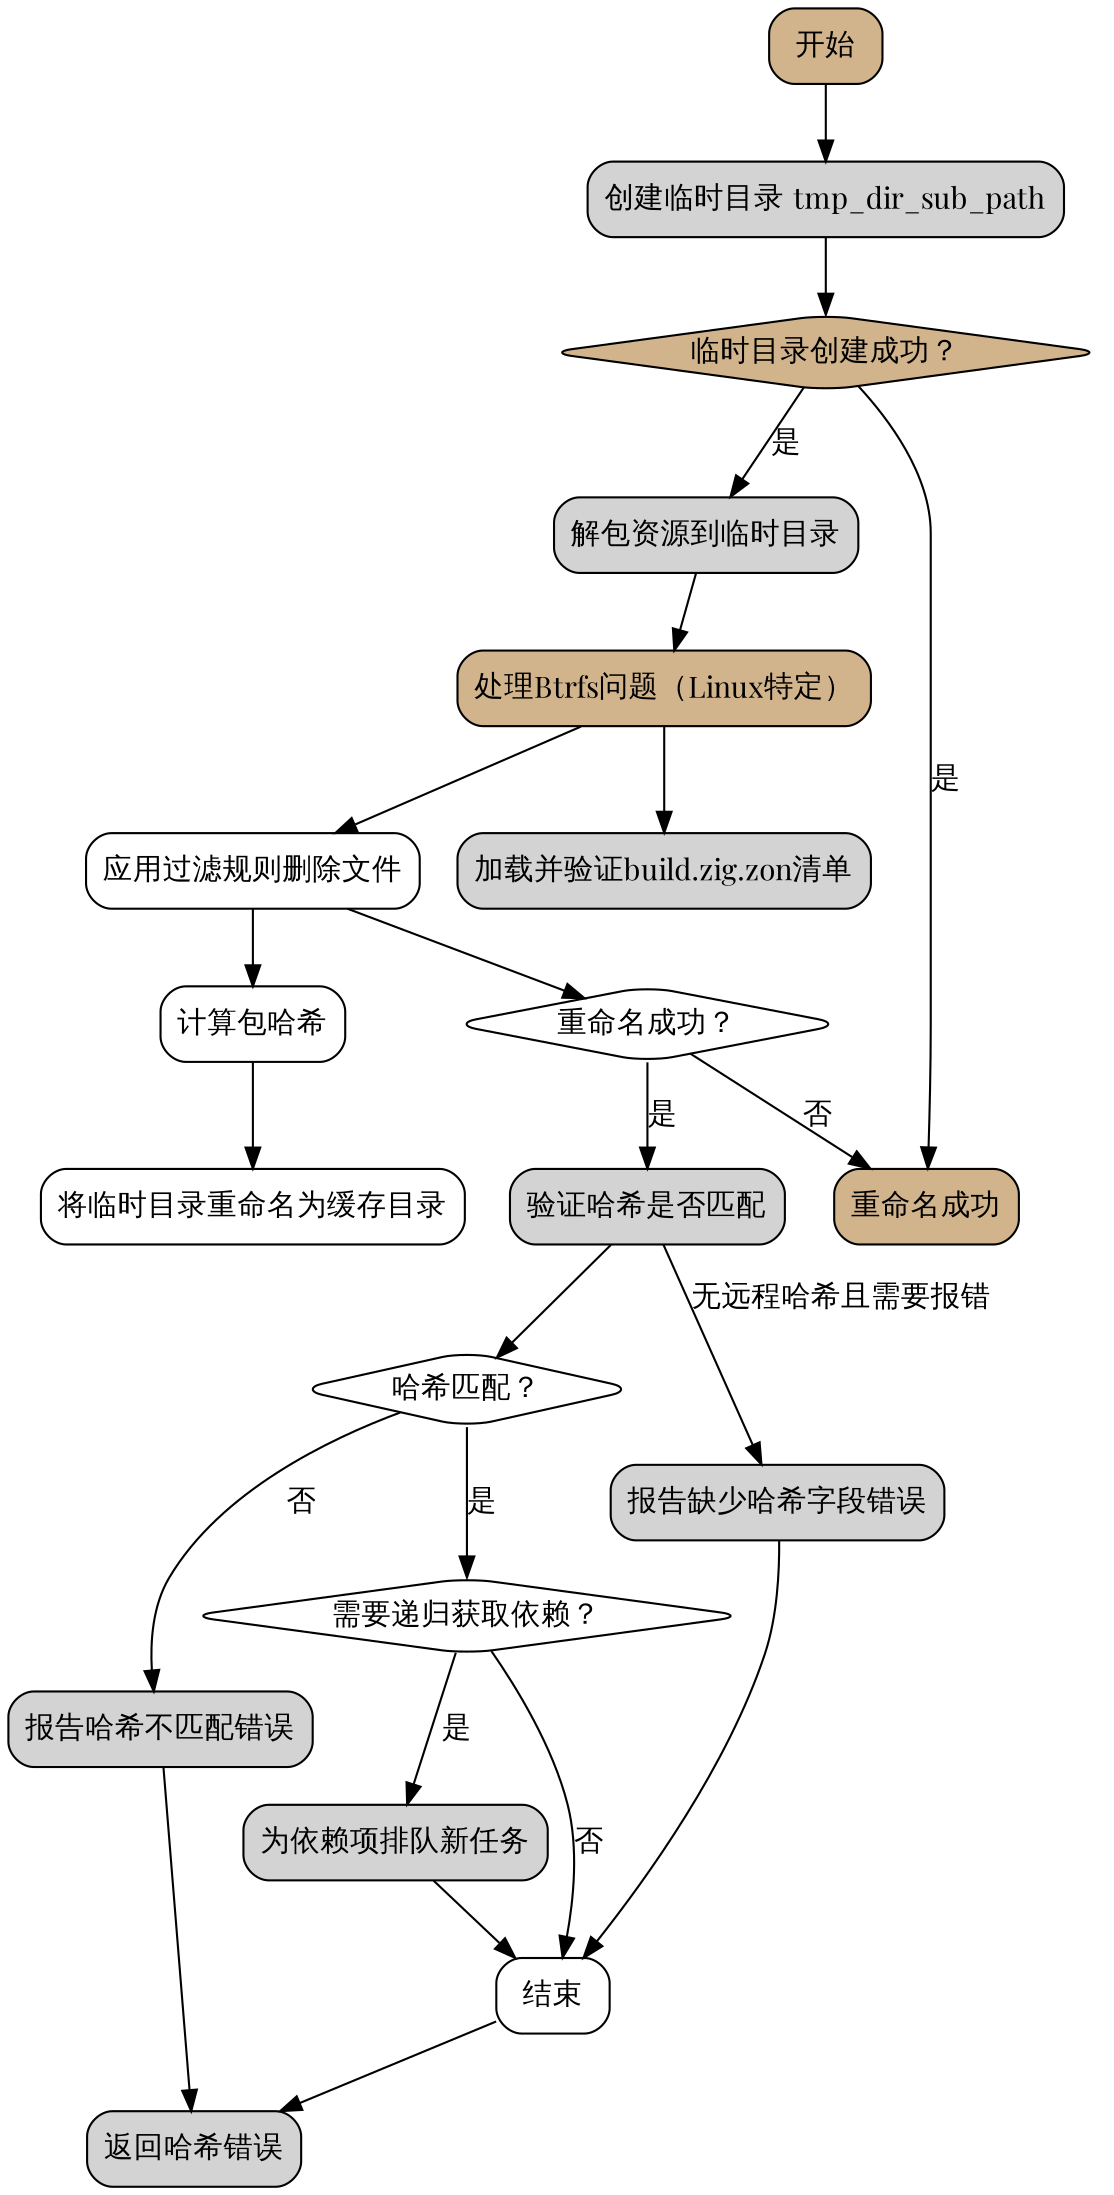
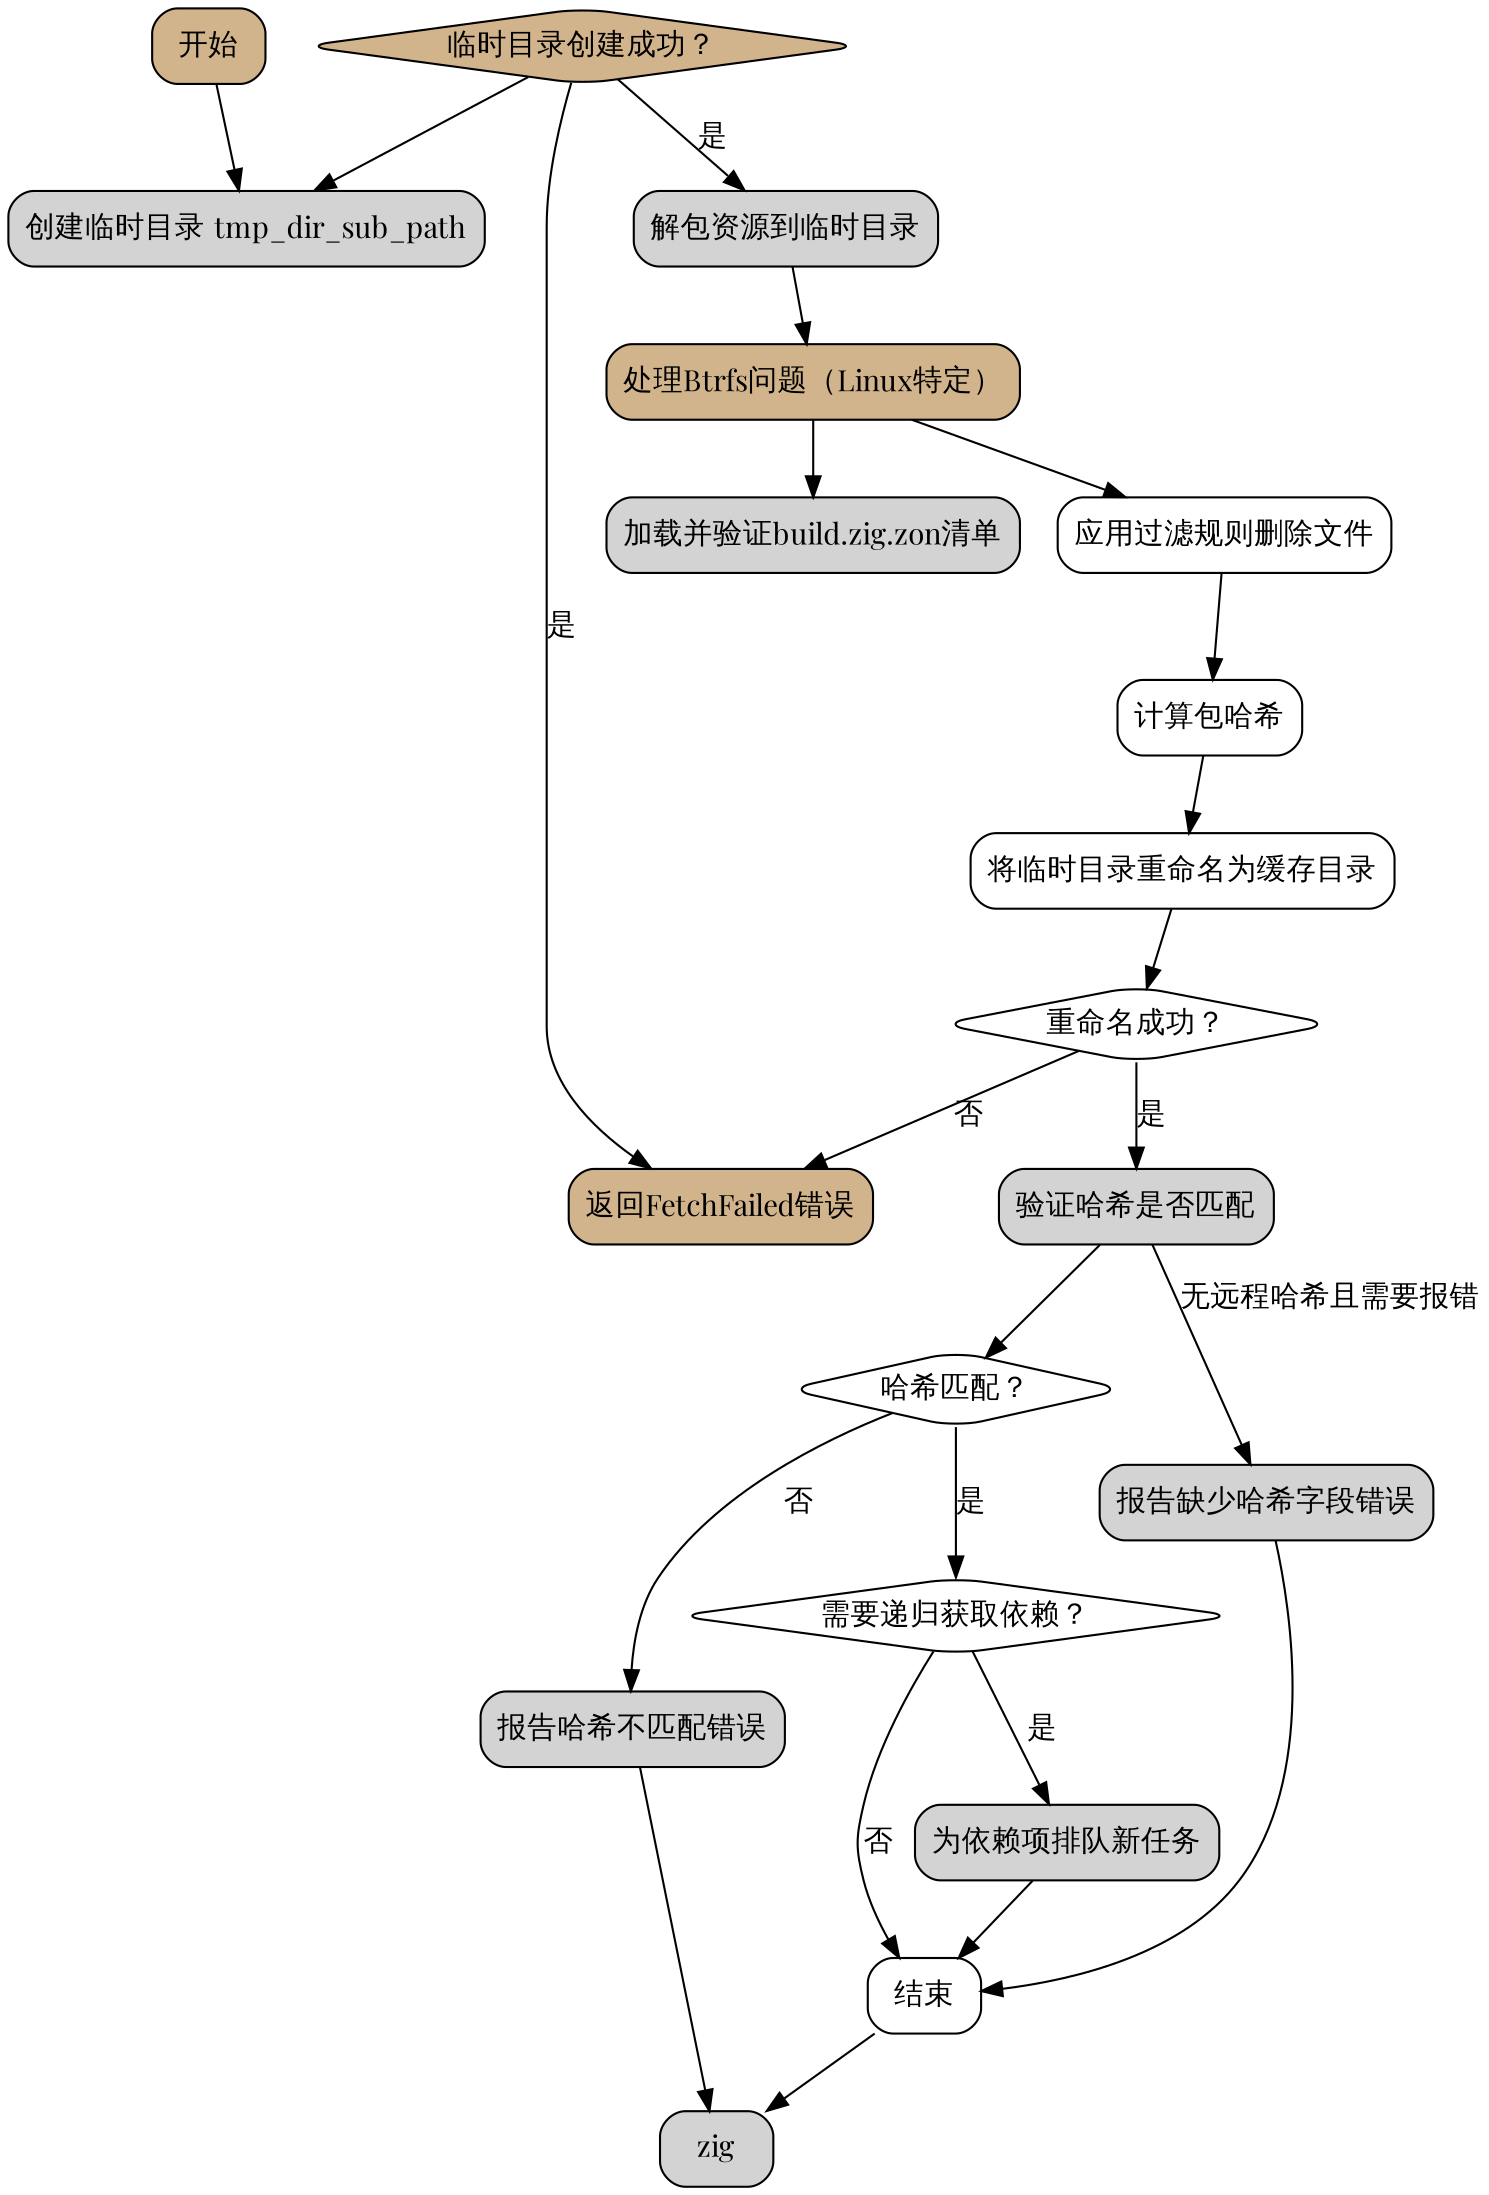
edge "创建临时目录 tmp_dir_sub_path" -> "临时目录创建成功？": reversed
edge "应用过滤规则删除文件" -> "重命名成功？": now "将临时目录重命名为缓存目录" -> "重命名成功？"
node "重命名成功": label "重命名成功" -> "返回FetchFailed错误"
node "返回哈希错误": label "返回哈希错误" -> "zig"
